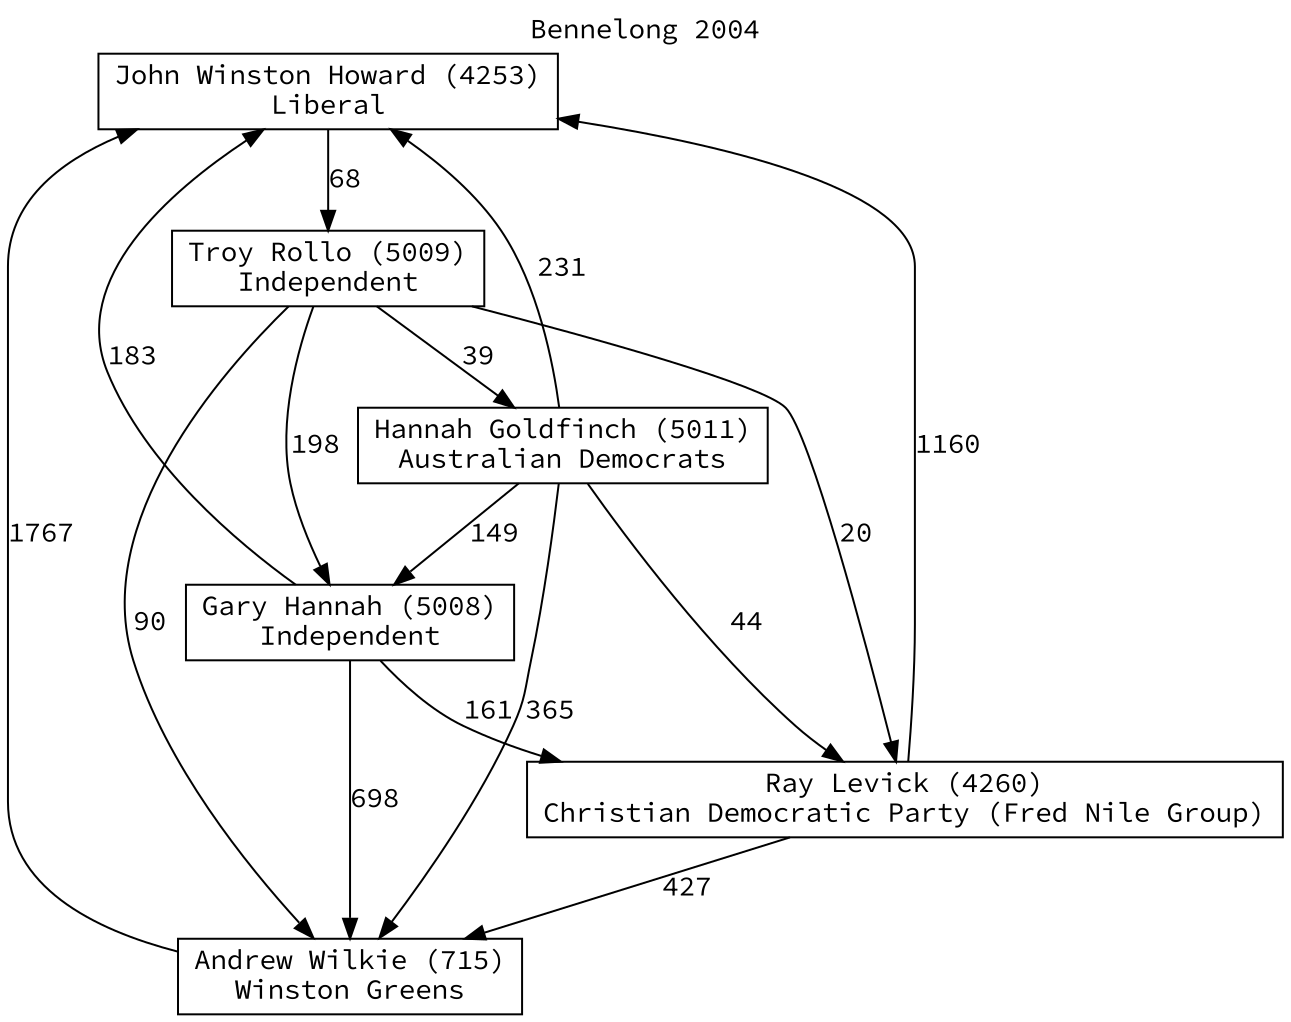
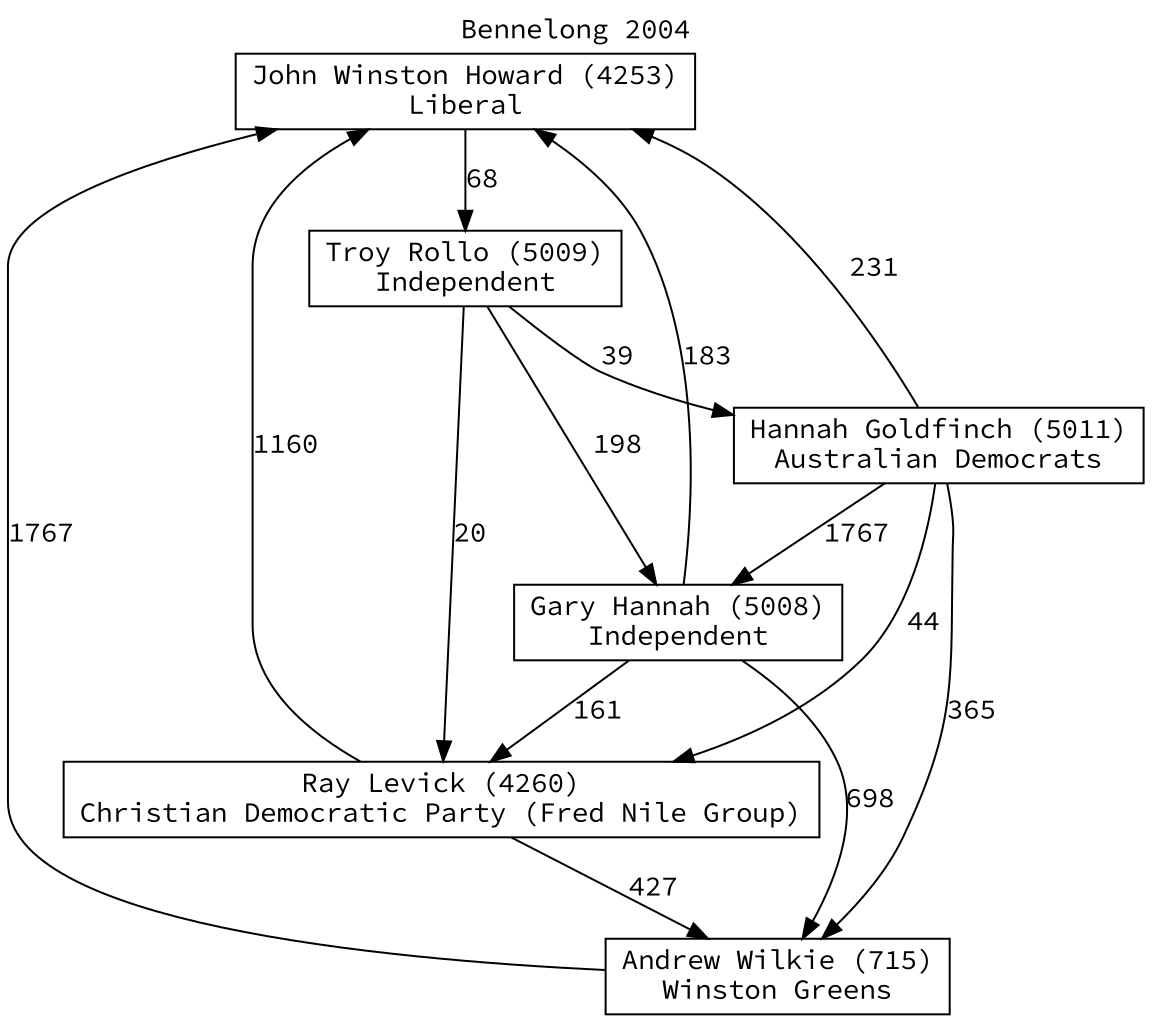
edge "Hannah Goldfinch (5011) Australian Democrats" -> "Gary Hannah (5008) Independent": label "149" -> "1767"
edge "Troy Rollo (5009) Independent" -> "Andrew Wilkie (715) Winston Greens": removed, label "90"
